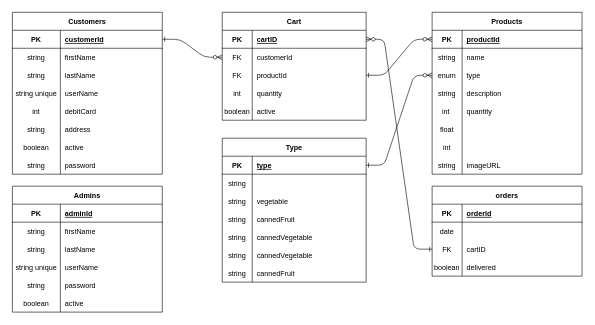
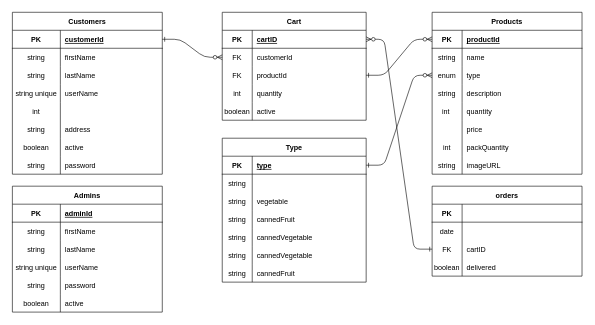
node "debitCard": removed
node "float": removed
node "price": added
node "packQuantity": added
node "orderId": removed
